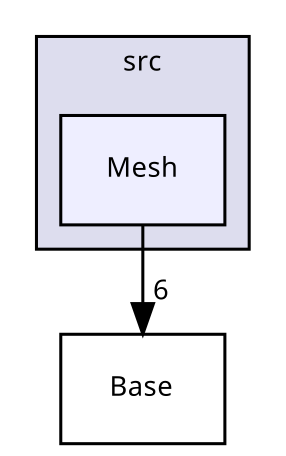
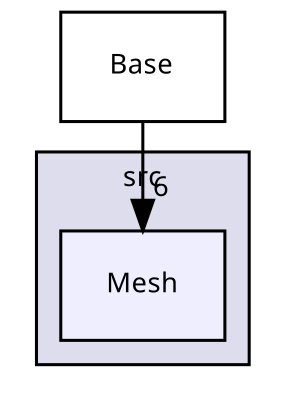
edge "Mesh" -> "Base": reversed
